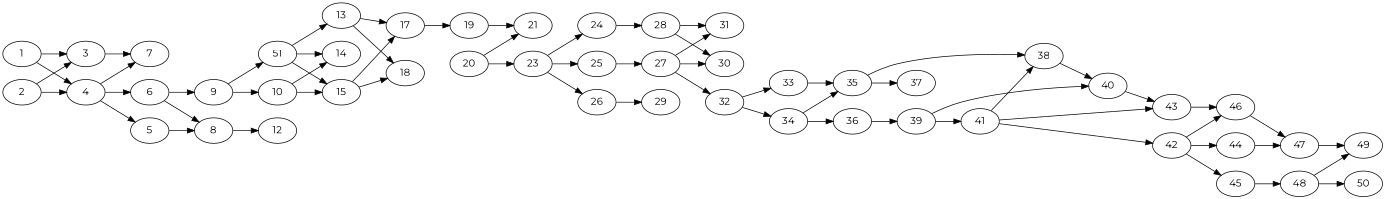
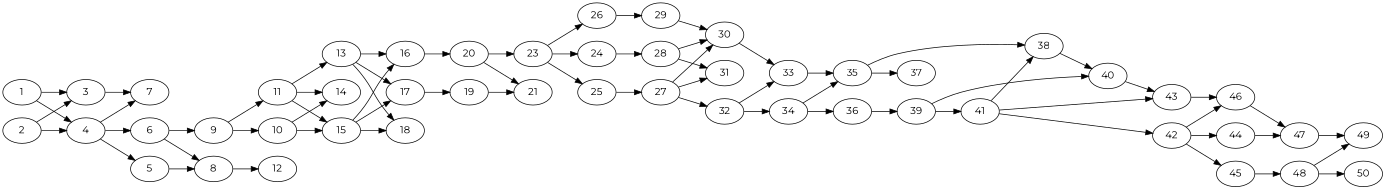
edge "29" -> "30": added
edge "30" -> "33": added
node "51": label "51" -> "11"
node "16": added
